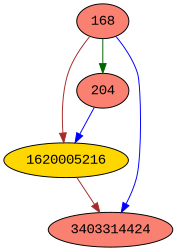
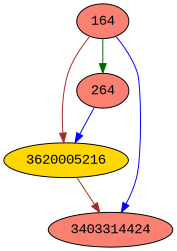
node "168": label "168" -> "164"
node "204": label "204" -> "264"
node "1620005216": label "1620005216" -> "3620005216"
